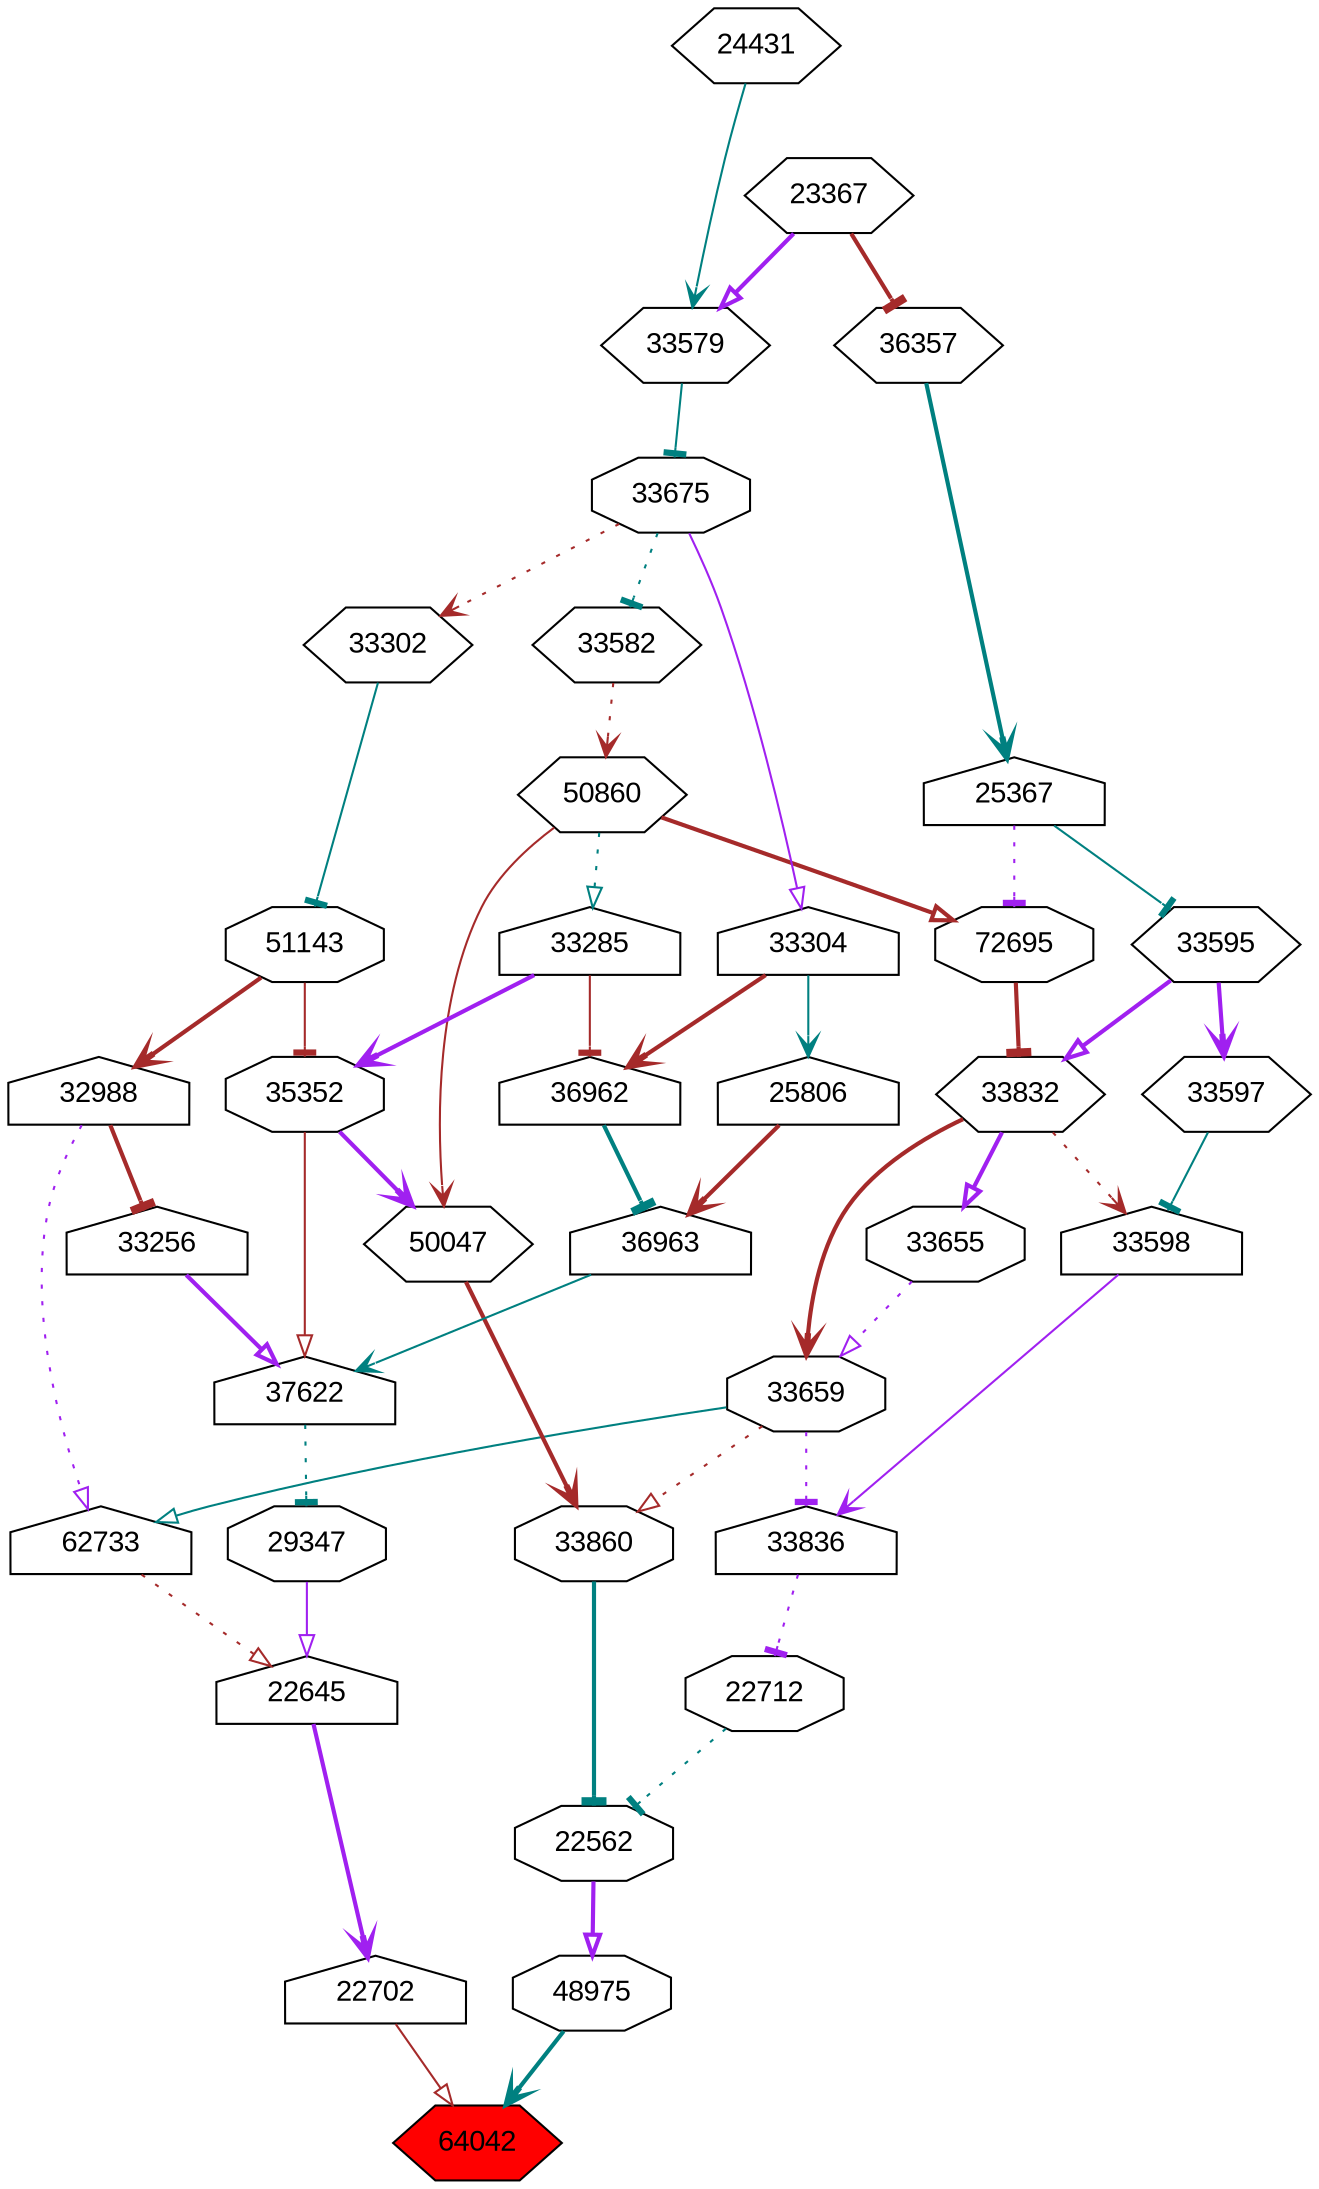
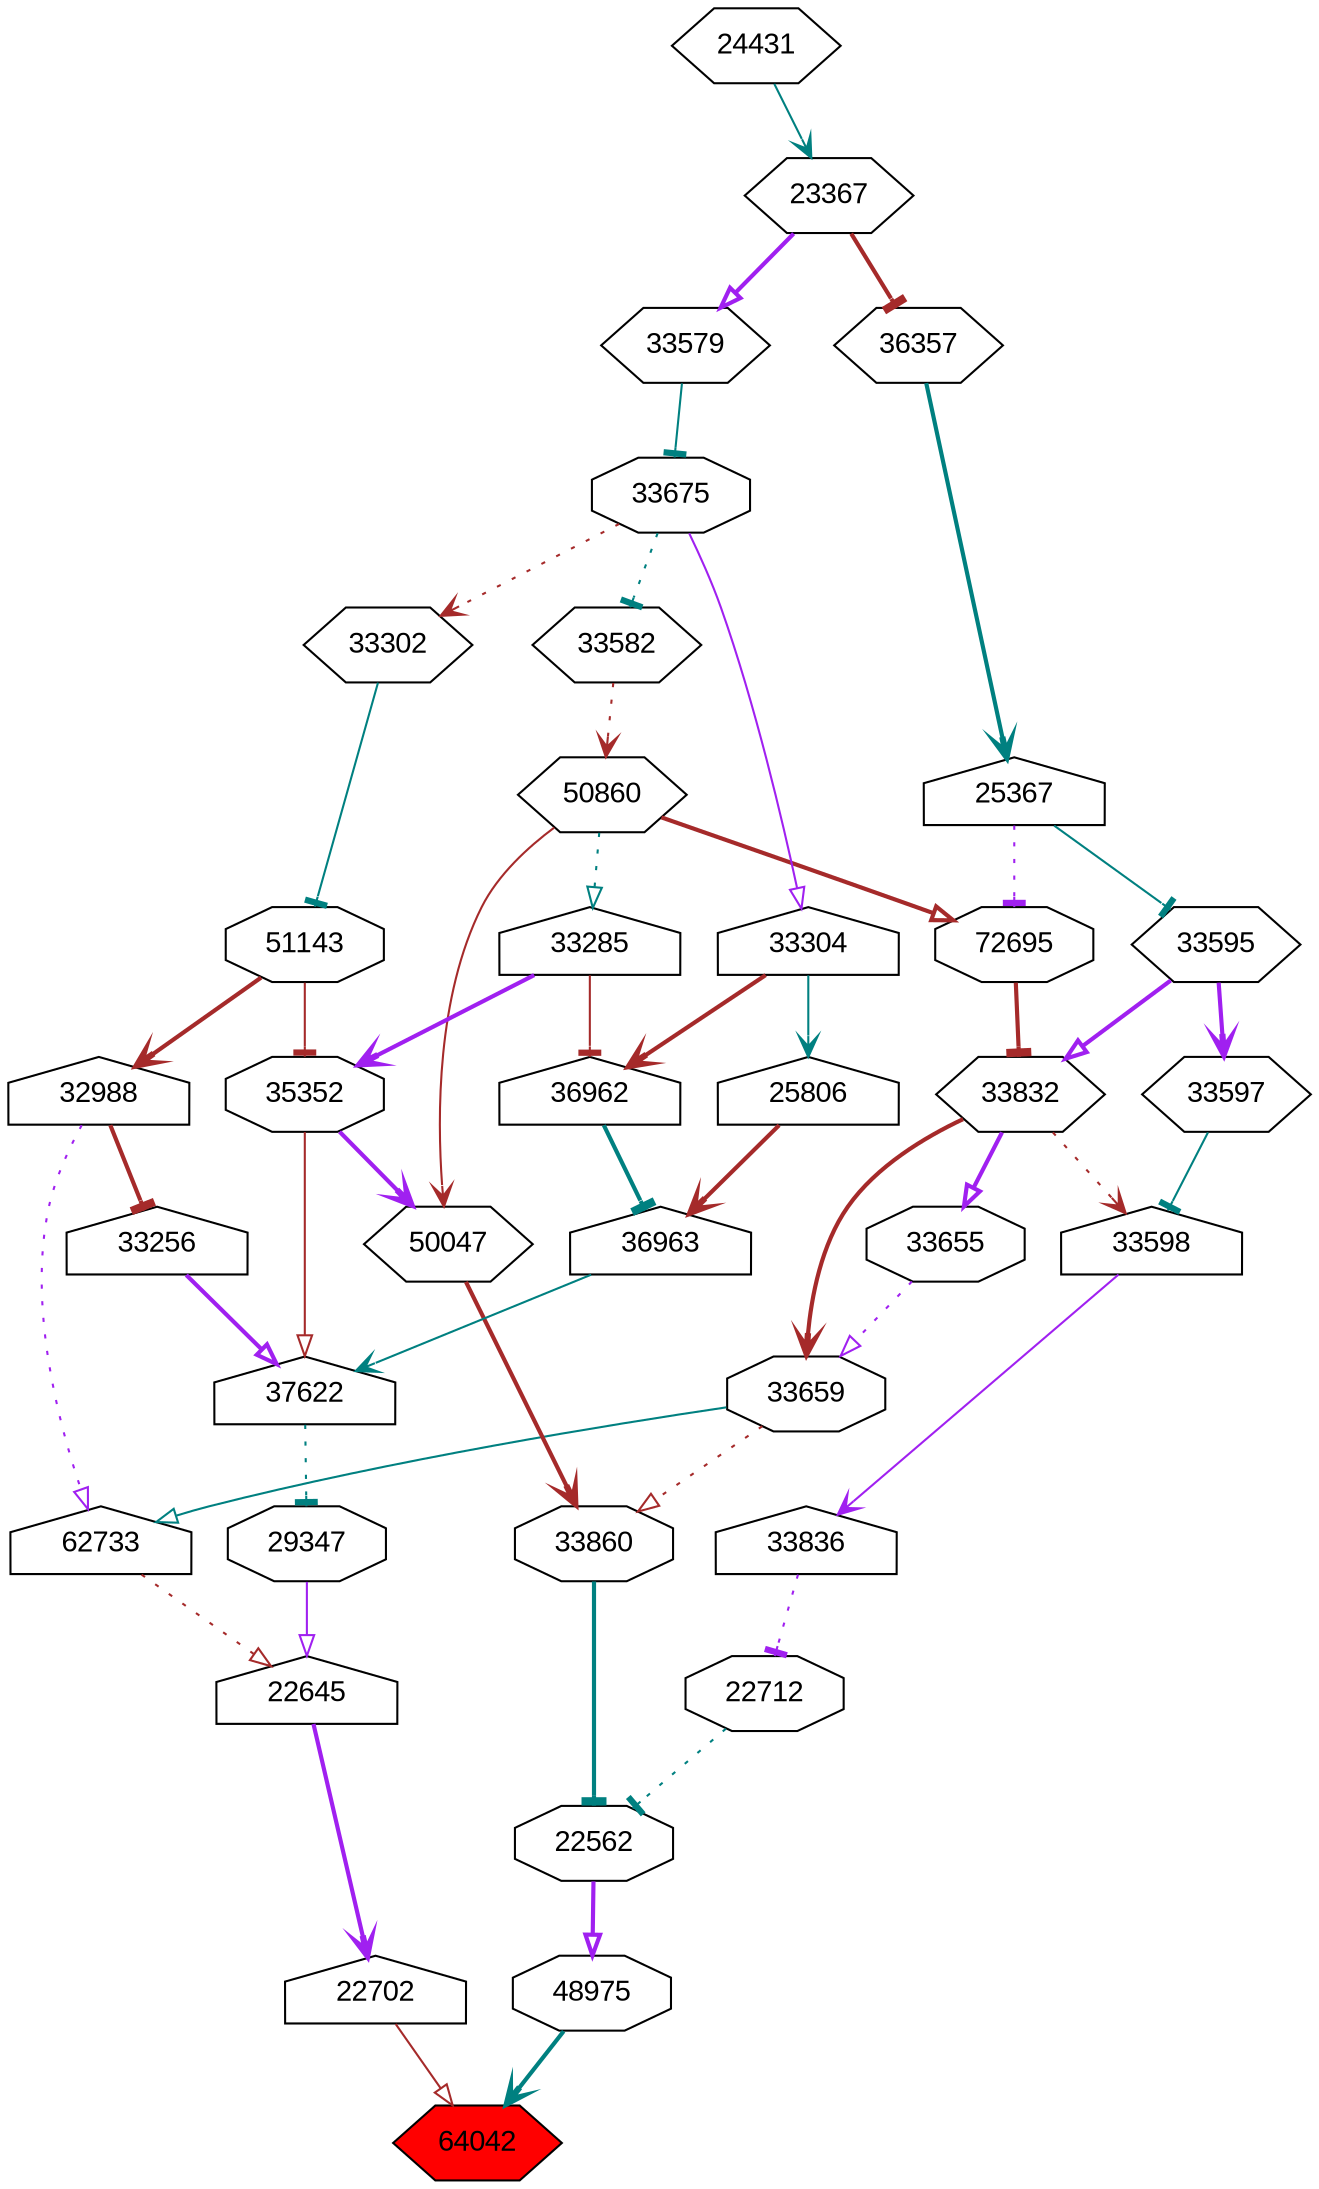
edge "24431" -> "33579": now "24431" -> "23367"
edge "33659" -> "33836": removed
